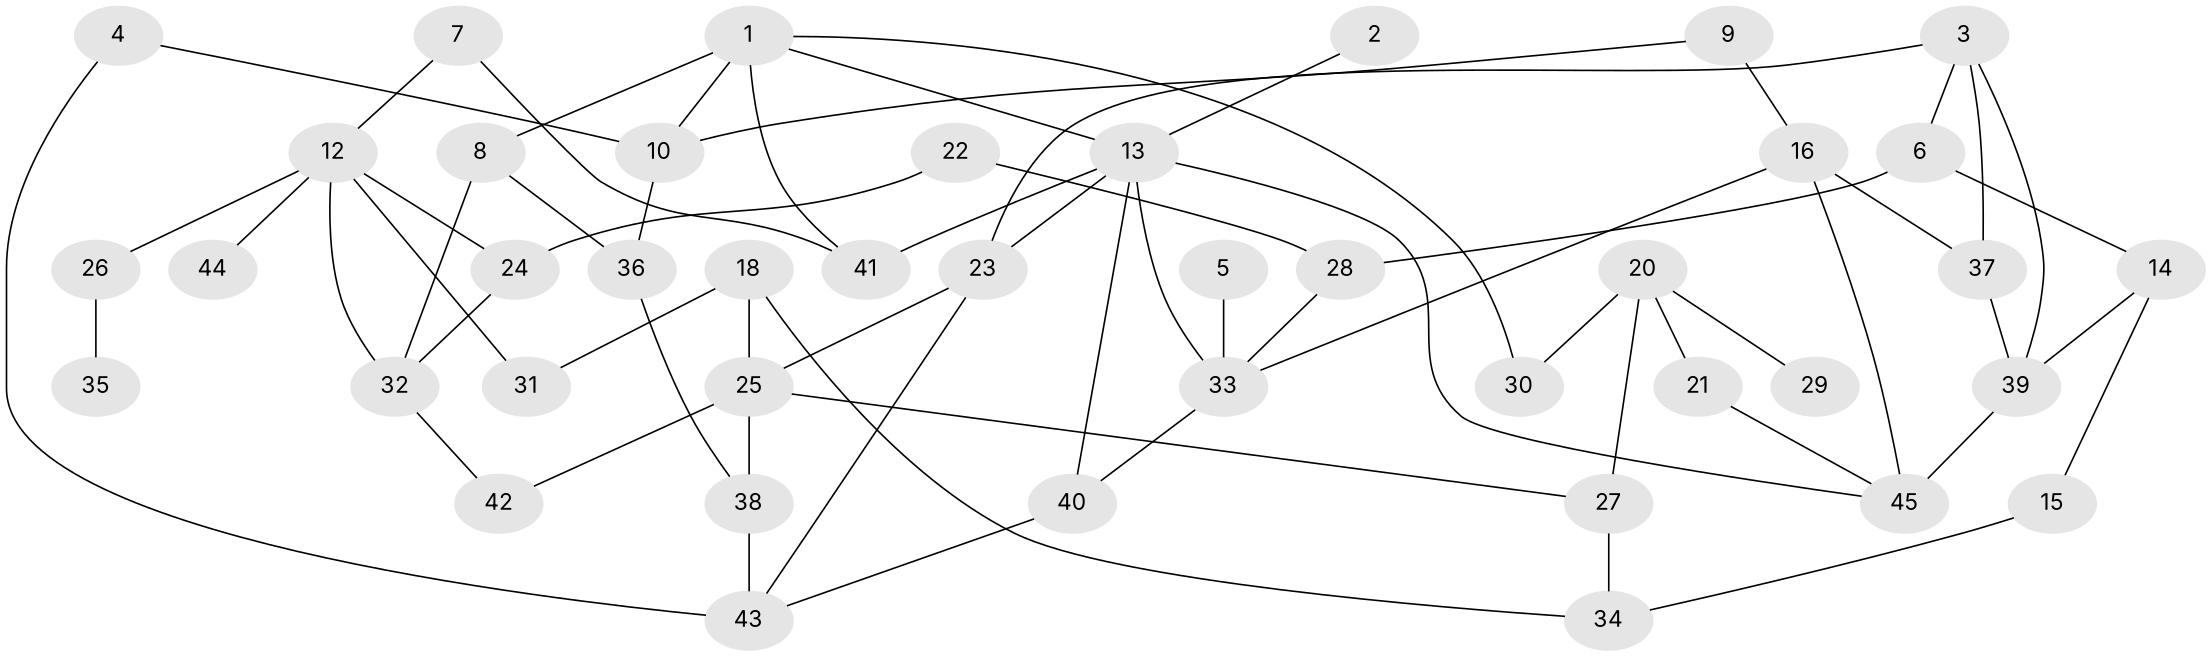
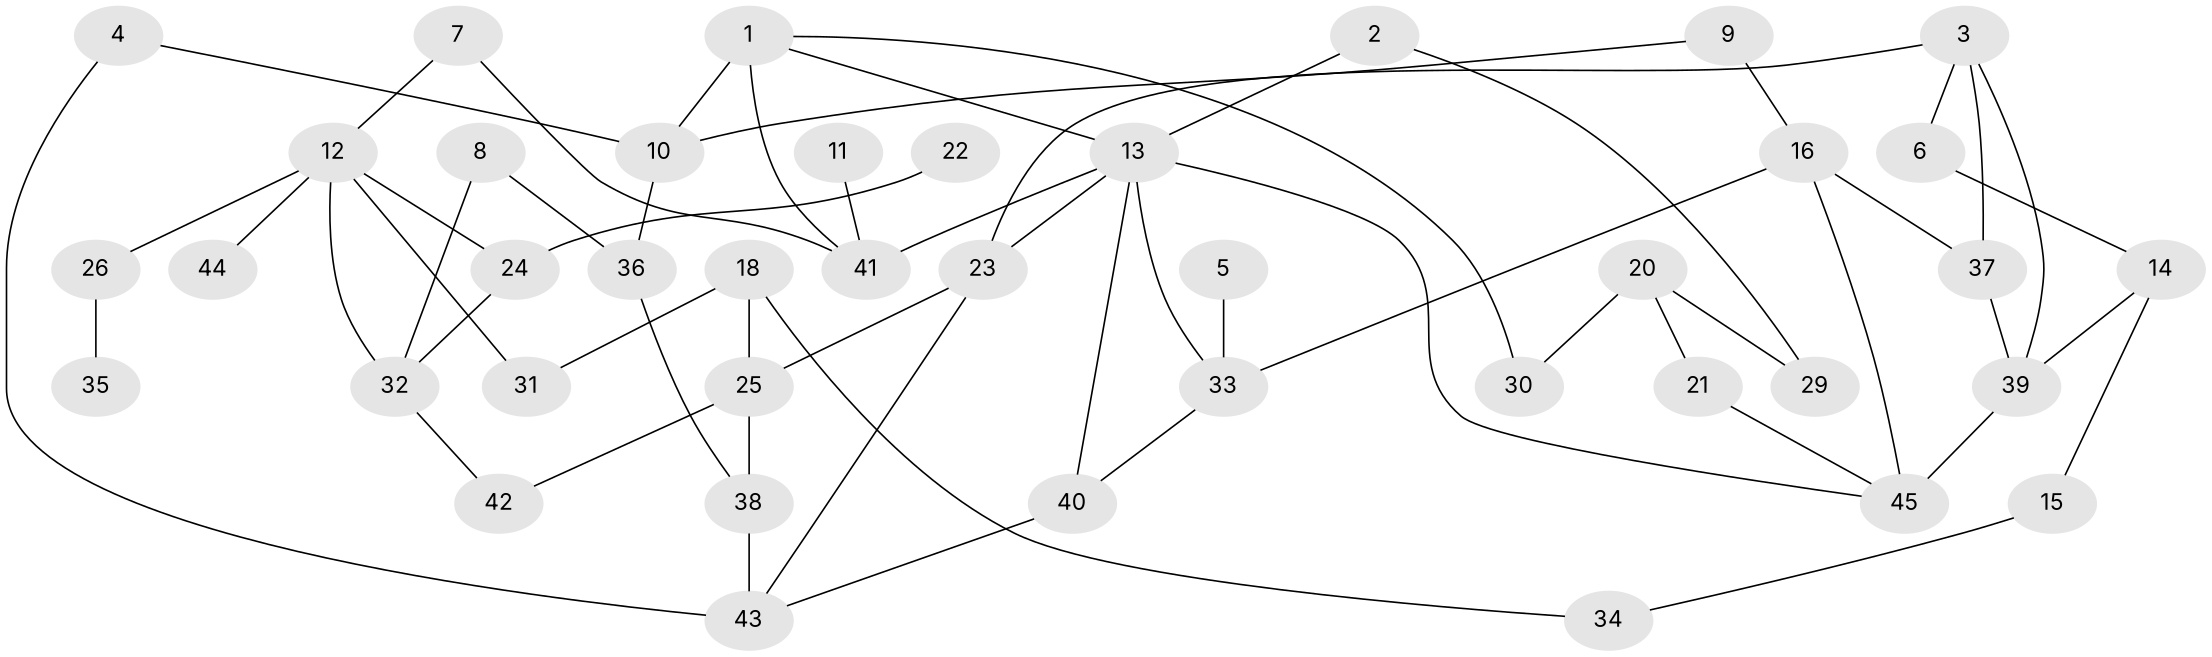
edge "1" -- "8": removed
node "11": added
edge "2" -- "29": added
node "28": removed
node "27": removed
